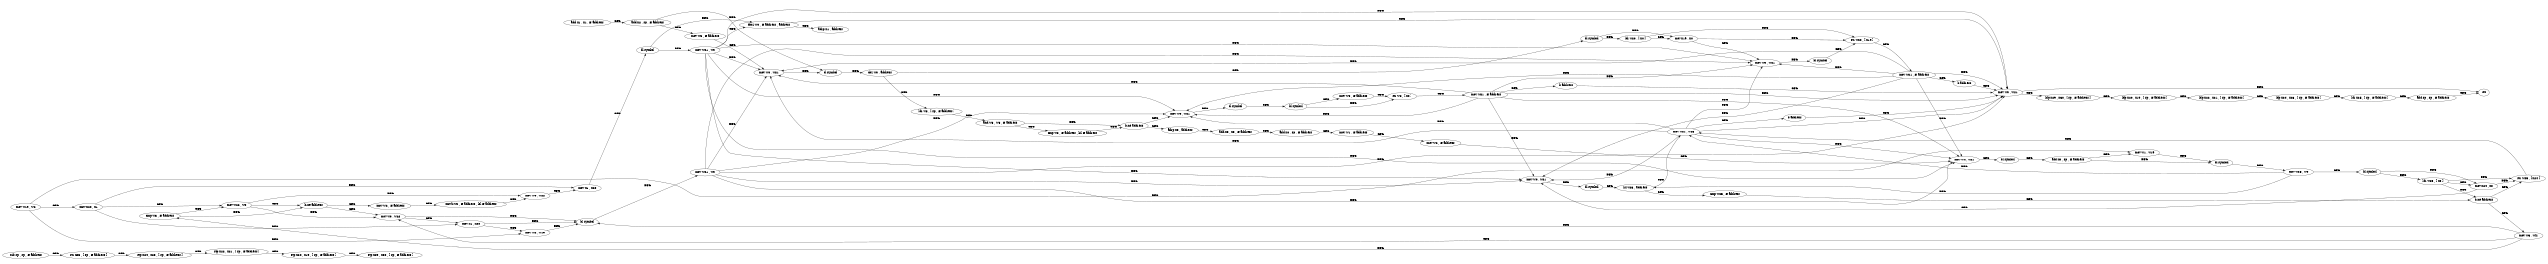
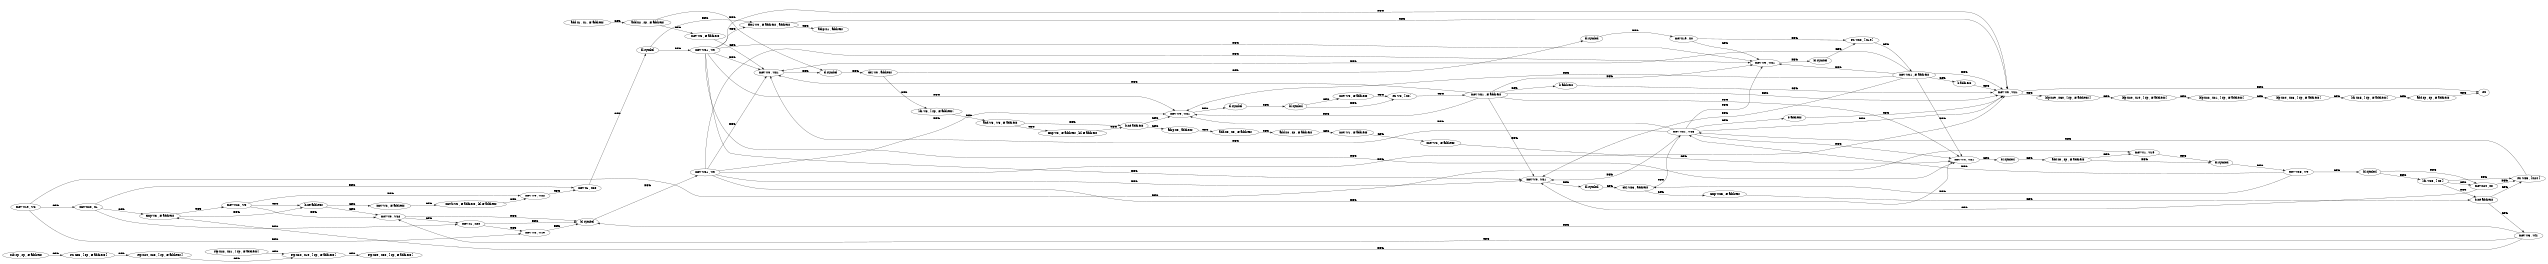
node "ldr w20 , [ x0 ]": removed
node "lsl w23 , address": label "lsl w23 , address" -> "cbz w23 , address"
edge "mov x20 , x1" -> "mov w22 , w0": now "mov x20 , x1" -> "cmp w3 , # address"
edge "stp x24 , x23 , [ sp , # address ]" -> "stp x22 , x21 , [ sp , # address ]": now "stp x24 , x23 , [ sp , # address ]" -> "stp x20 , x19 , [ sp , # address ]"
